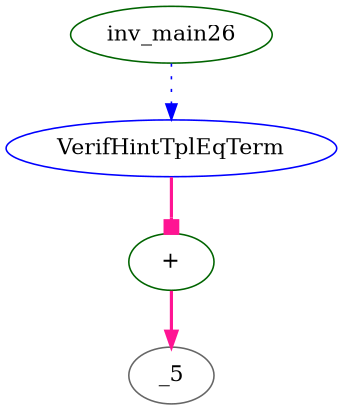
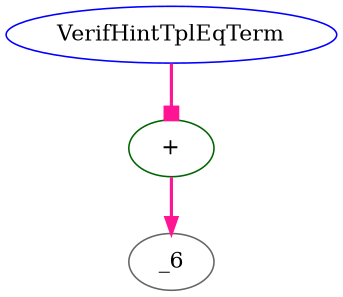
node "inv_main26": removed
node "_5": label "_5" -> "_6"
